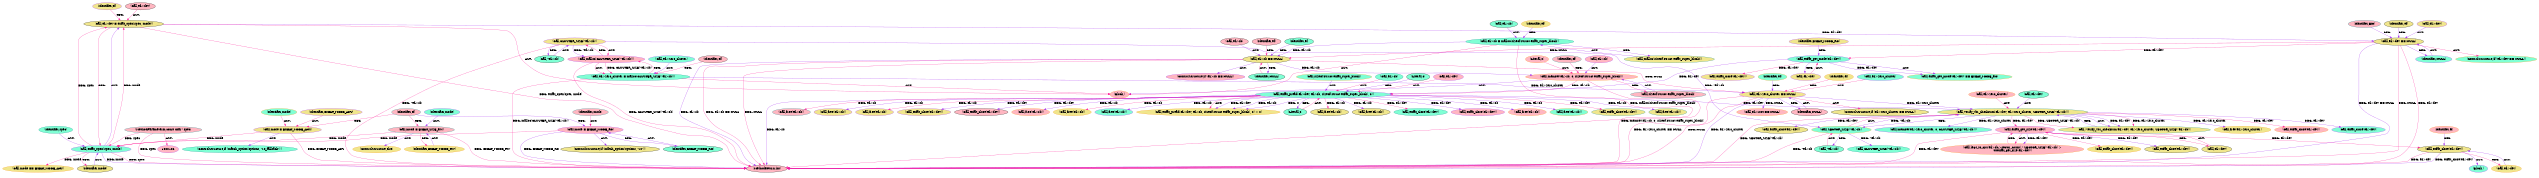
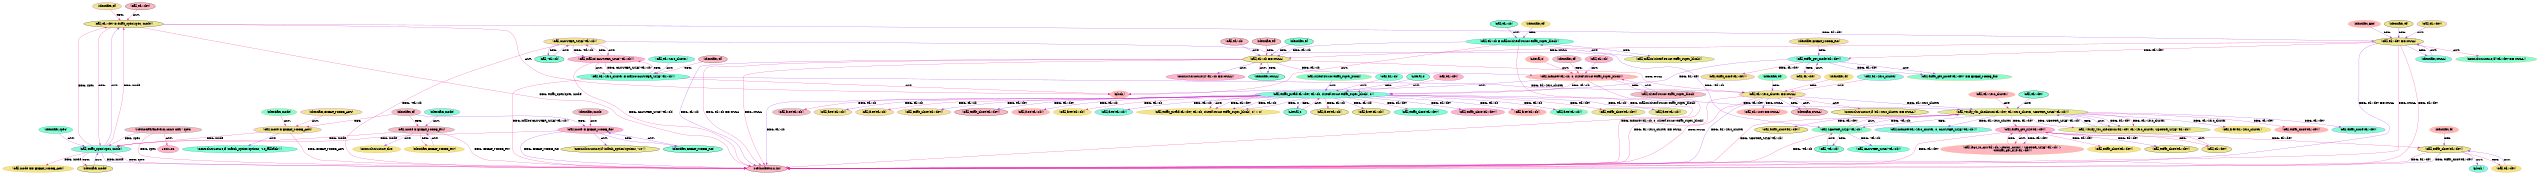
node "(Identifier,EIO)": color teal -> darkorange
node "(Call,mode = EXFAT_SIZE_RW)": label "(Call,mode = EXFAT_SIZE_RW)" -> "(Call,mode = EXFAT_MODE_RW)"
